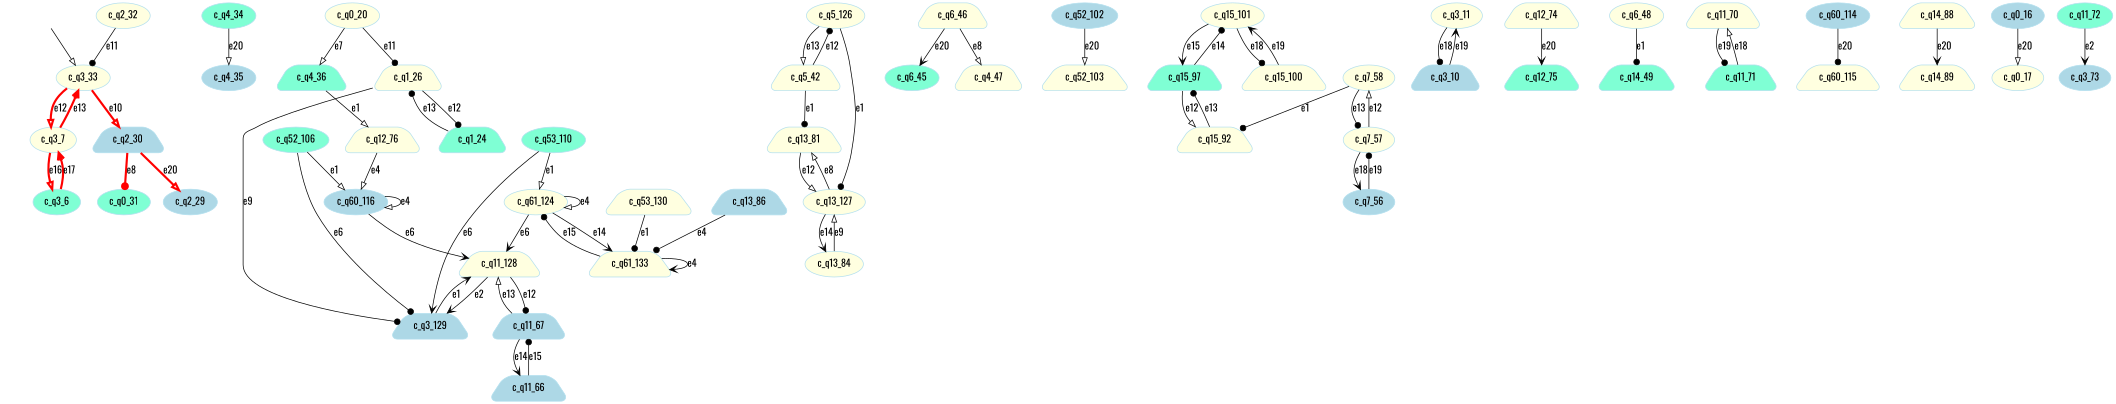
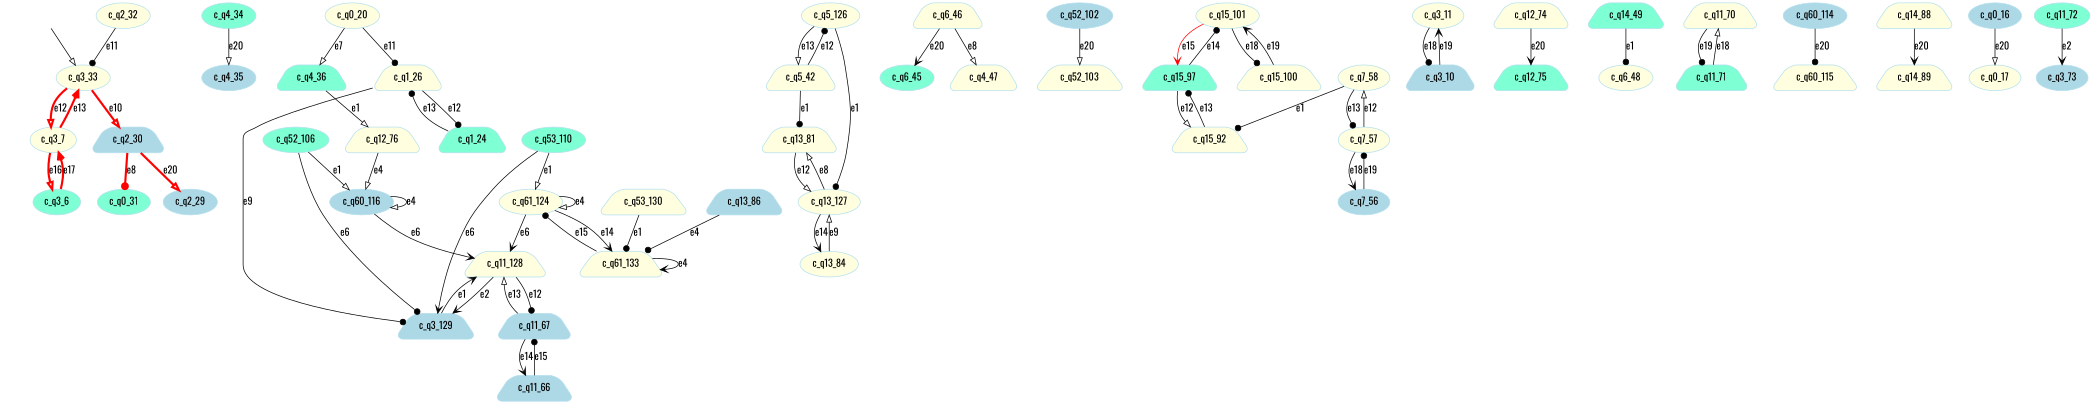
edge "c_q15_101" -> "c_q15_97": color black -> red
edge "c_q6_48" -> "c_q14_49": reversed
